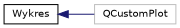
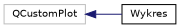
edge "QCustomPlot" -> "Wykres": reversed
